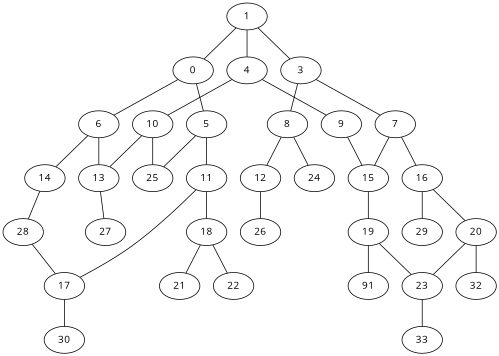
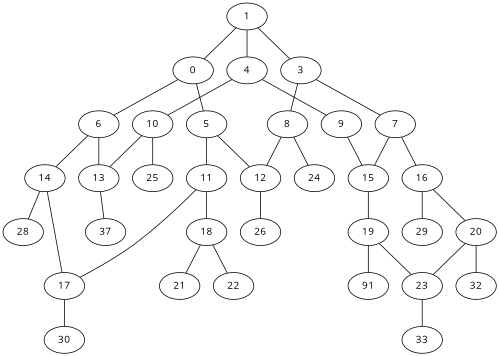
edge "5" -- "25": now "5" -- "12"
node "27": label "27" -> "37"
edge "28" -- "17": now "14" -- "17"
